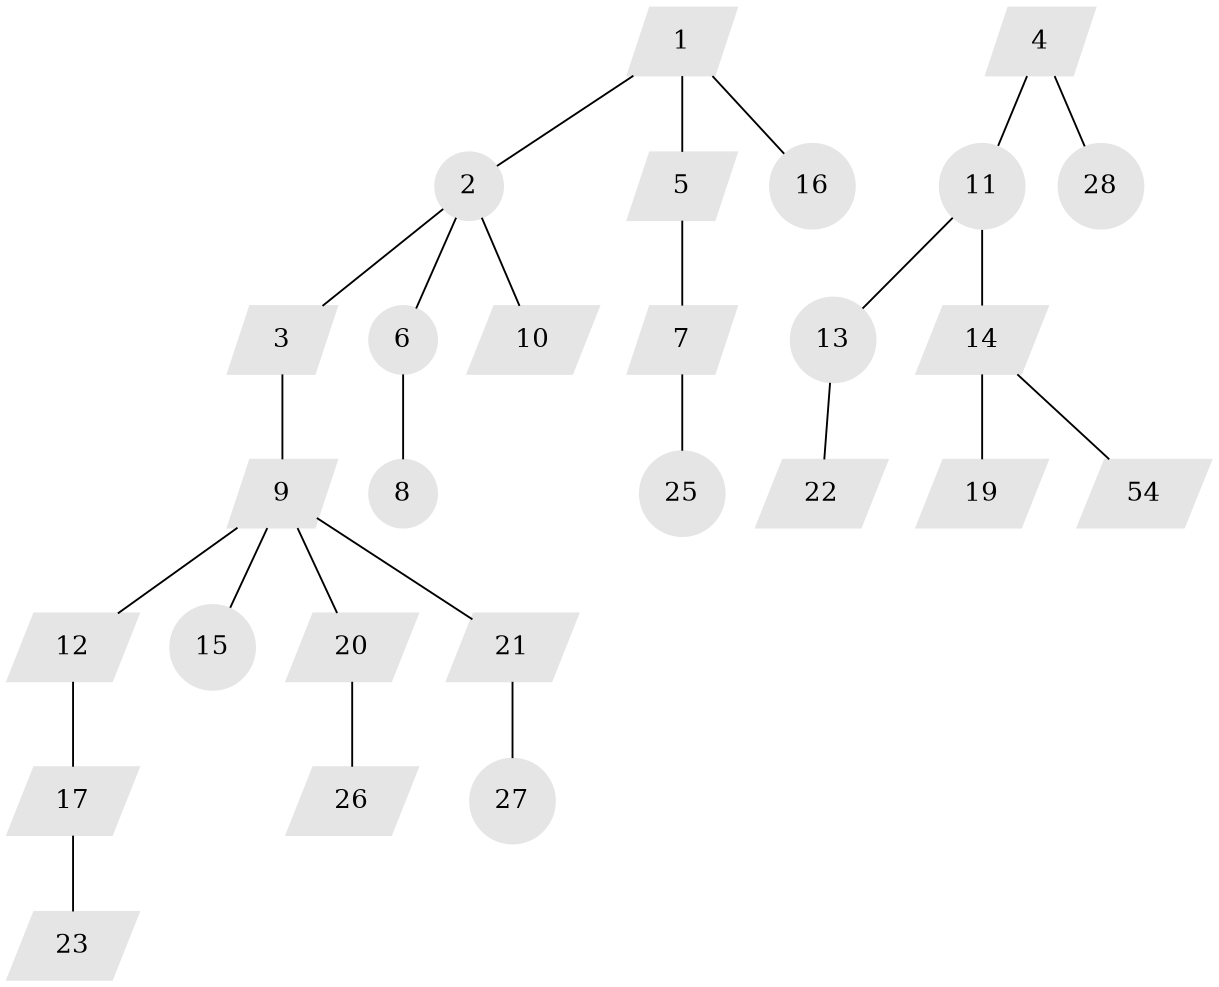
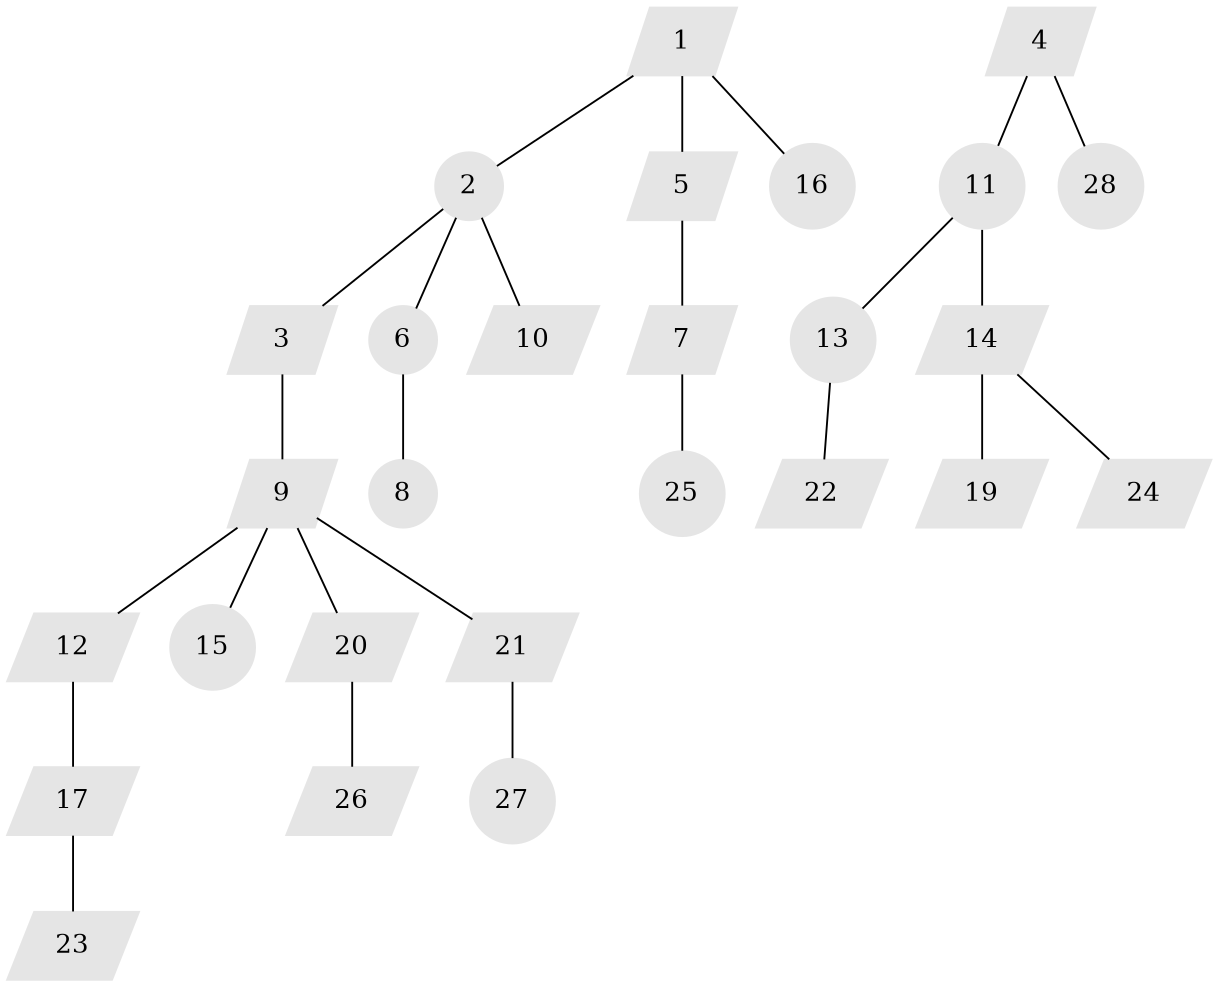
node "54": label "54" -> "24"
